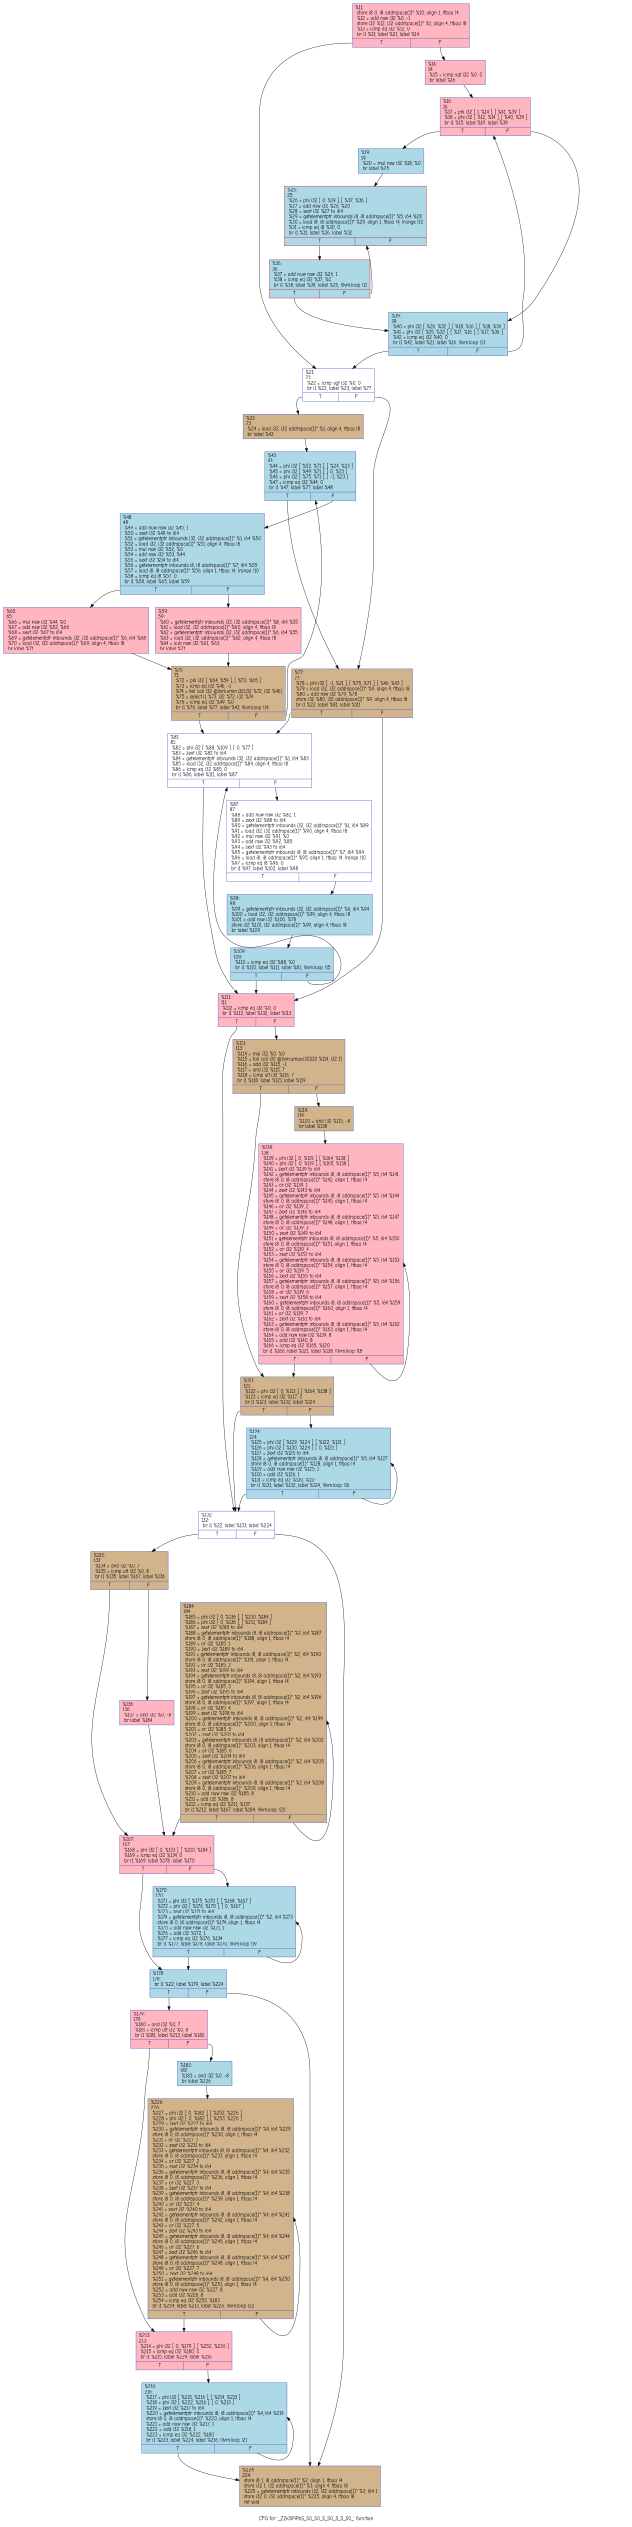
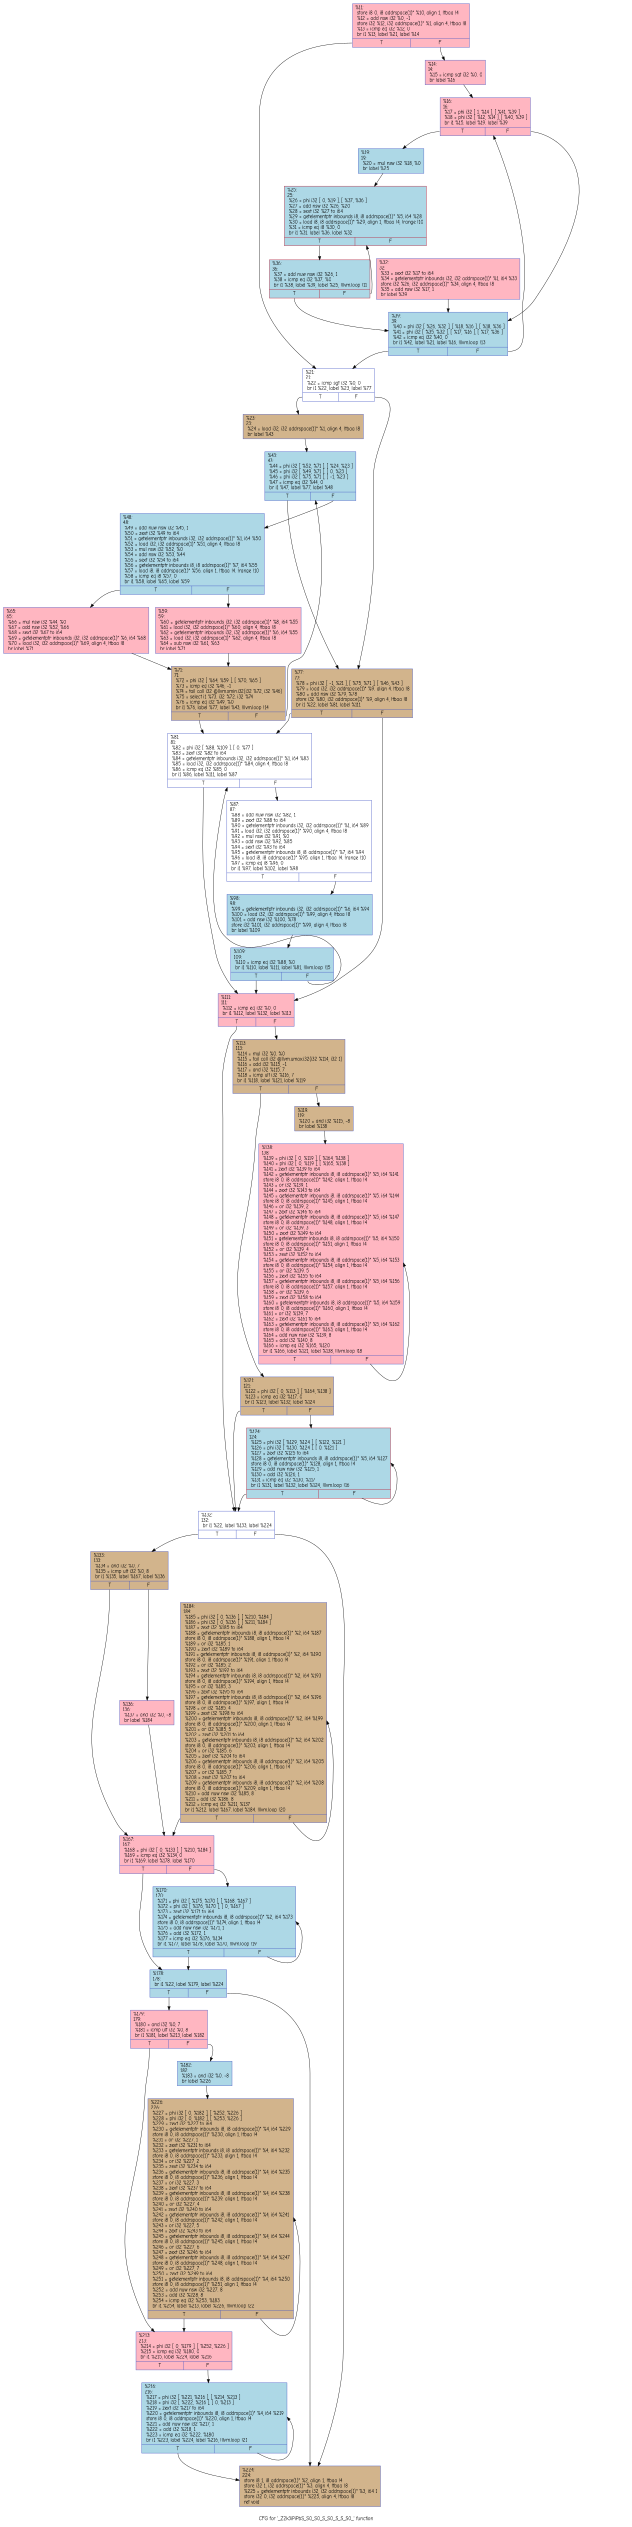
node "%32:": added
edge "%138:" -> "%121:": removed
node "%124:": color #3d50c3ff -> #b70d28ff
